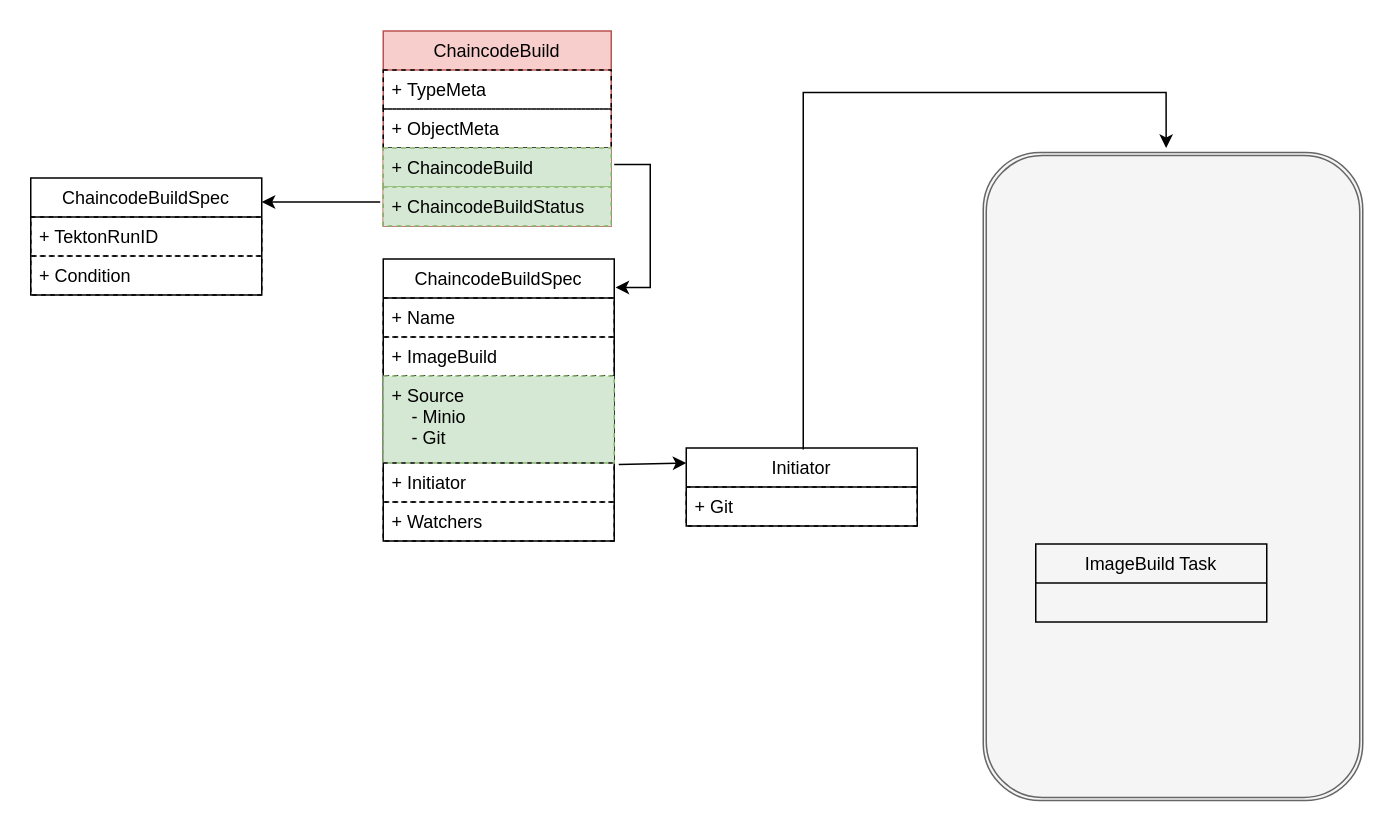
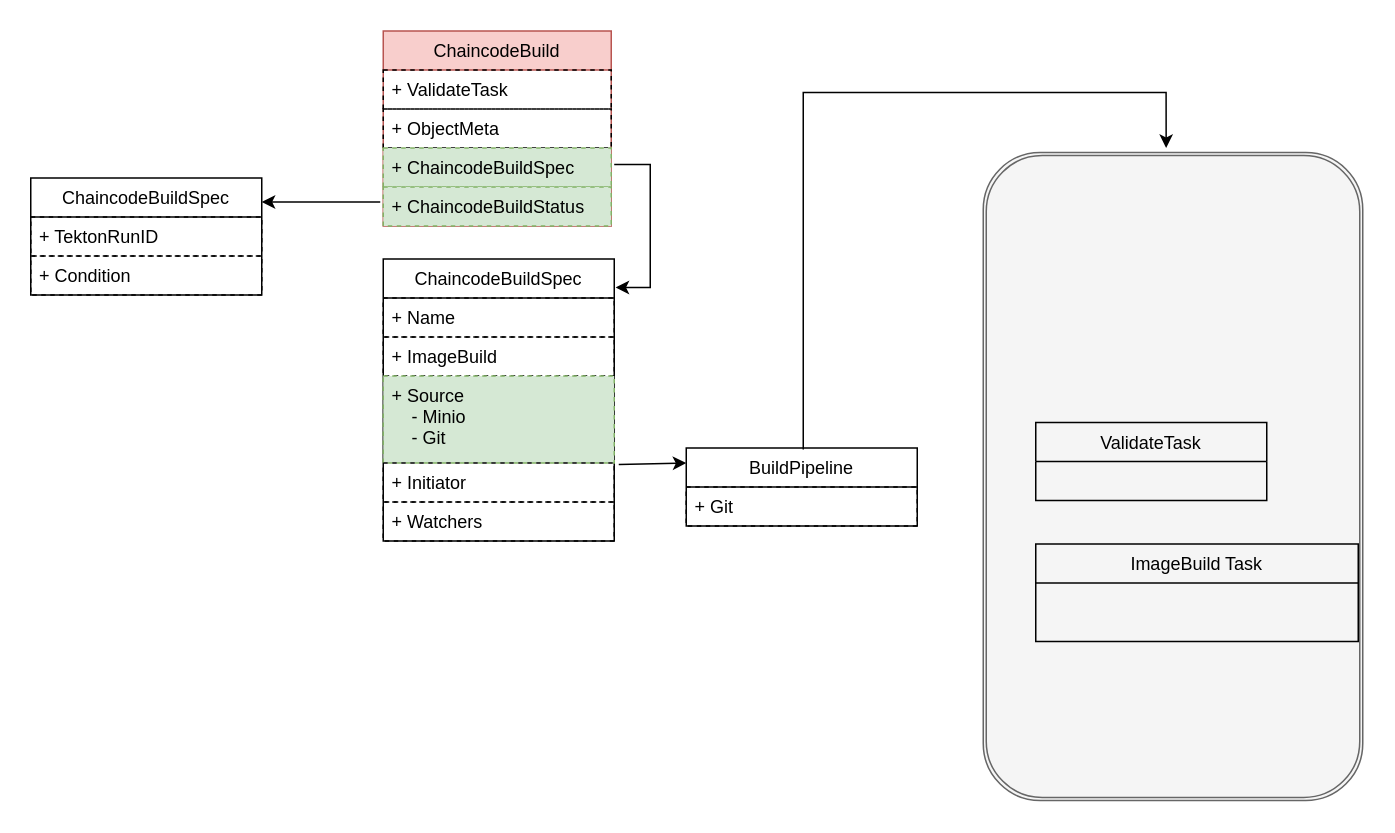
node "+ TypeMeta": label "+ TypeMeta" -> "+ ValidateTask"
node "+ ChaincodeBuild": label "+ ChaincodeBuild" -> "+ ChaincodeBuildSpec"
node "ValidateTask": added
node "Initiator": label "Initiator" -> "BuildPipeline"
node "ImageBuild Task": size 231x78 -> 323x98
